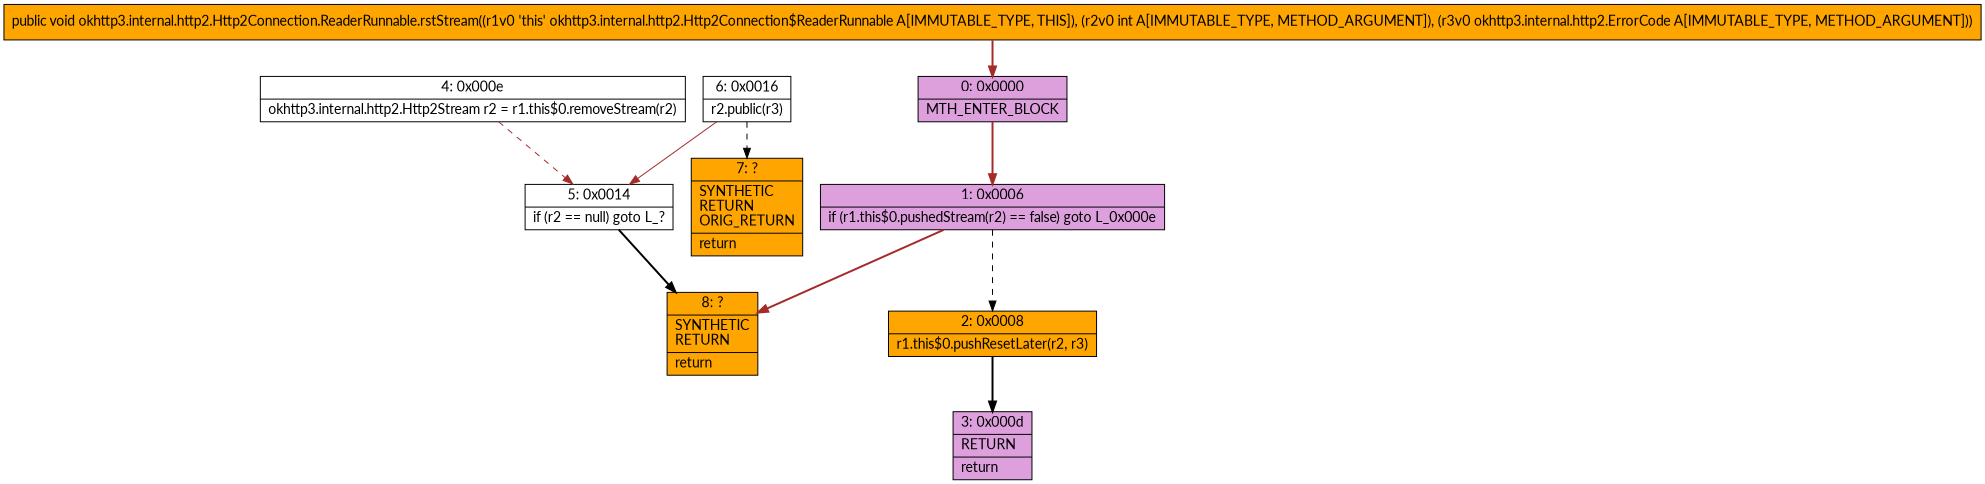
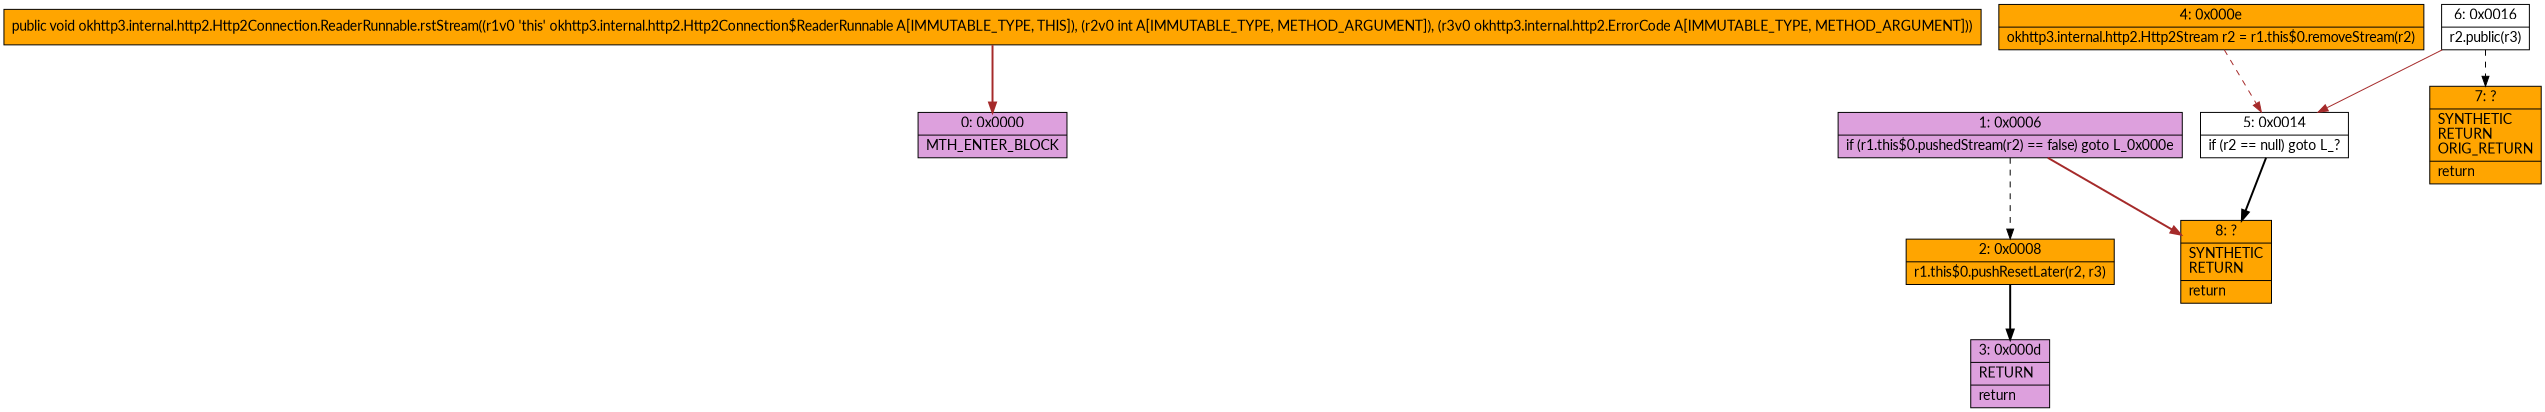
node "4: 0x000e": fillcolor white -> orange
edge "0: 0x0000" -> "1: 0x0006": removed
